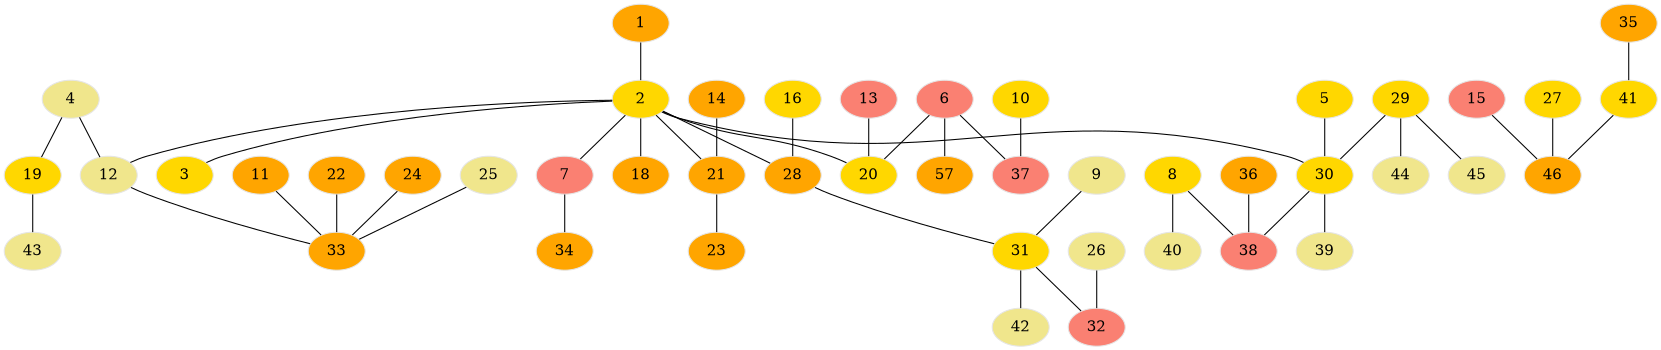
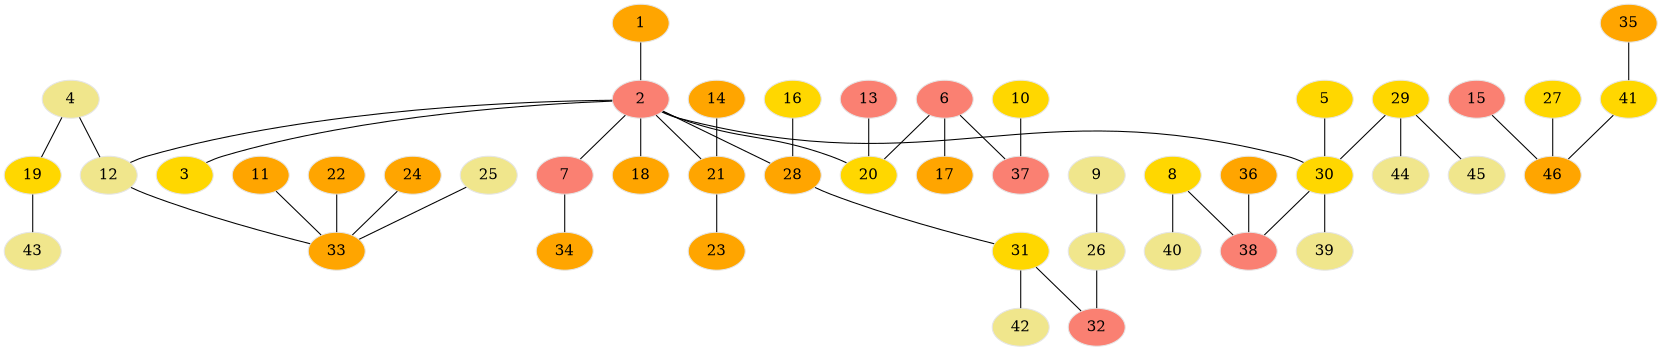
node "2": fillcolor gold -> salmon
node "57": label "57" -> "17"
edge "9" -- "31": now "9" -- "26"
